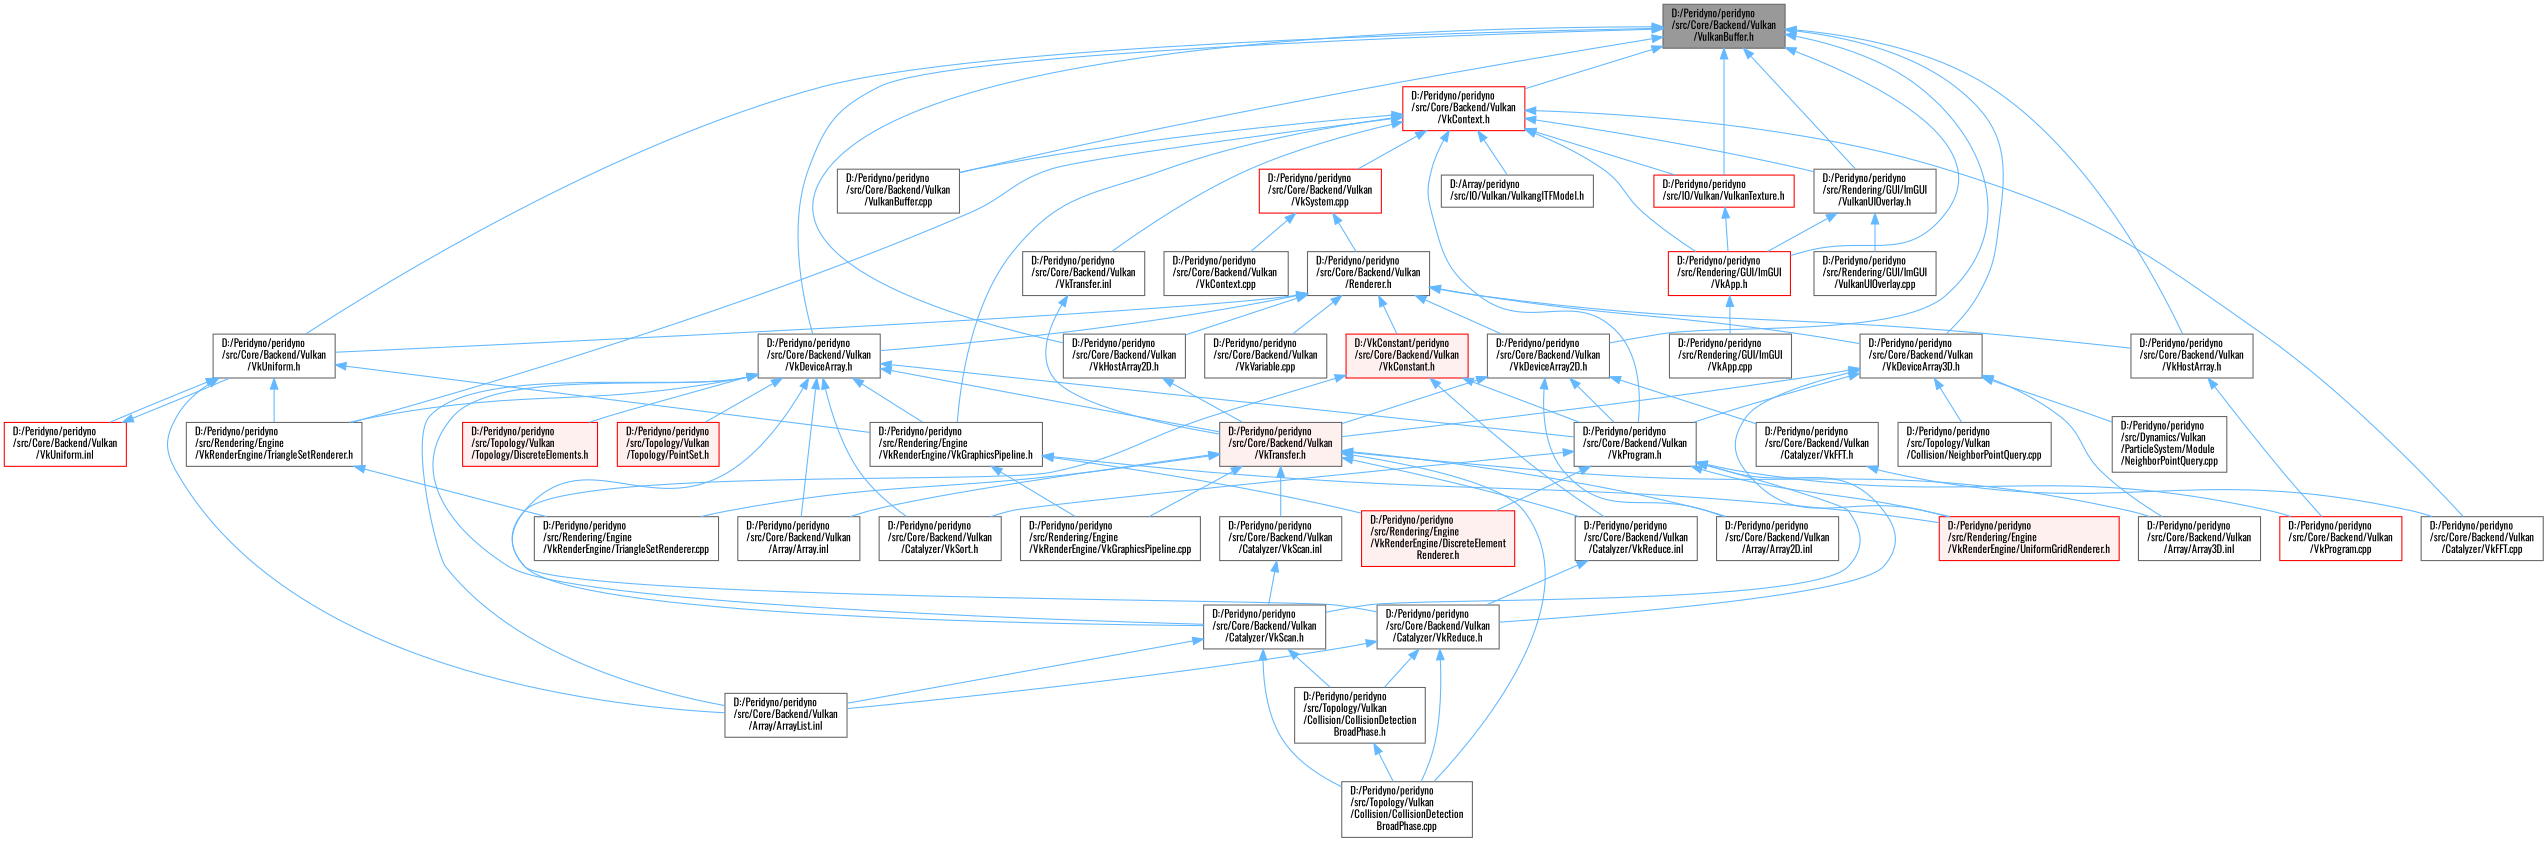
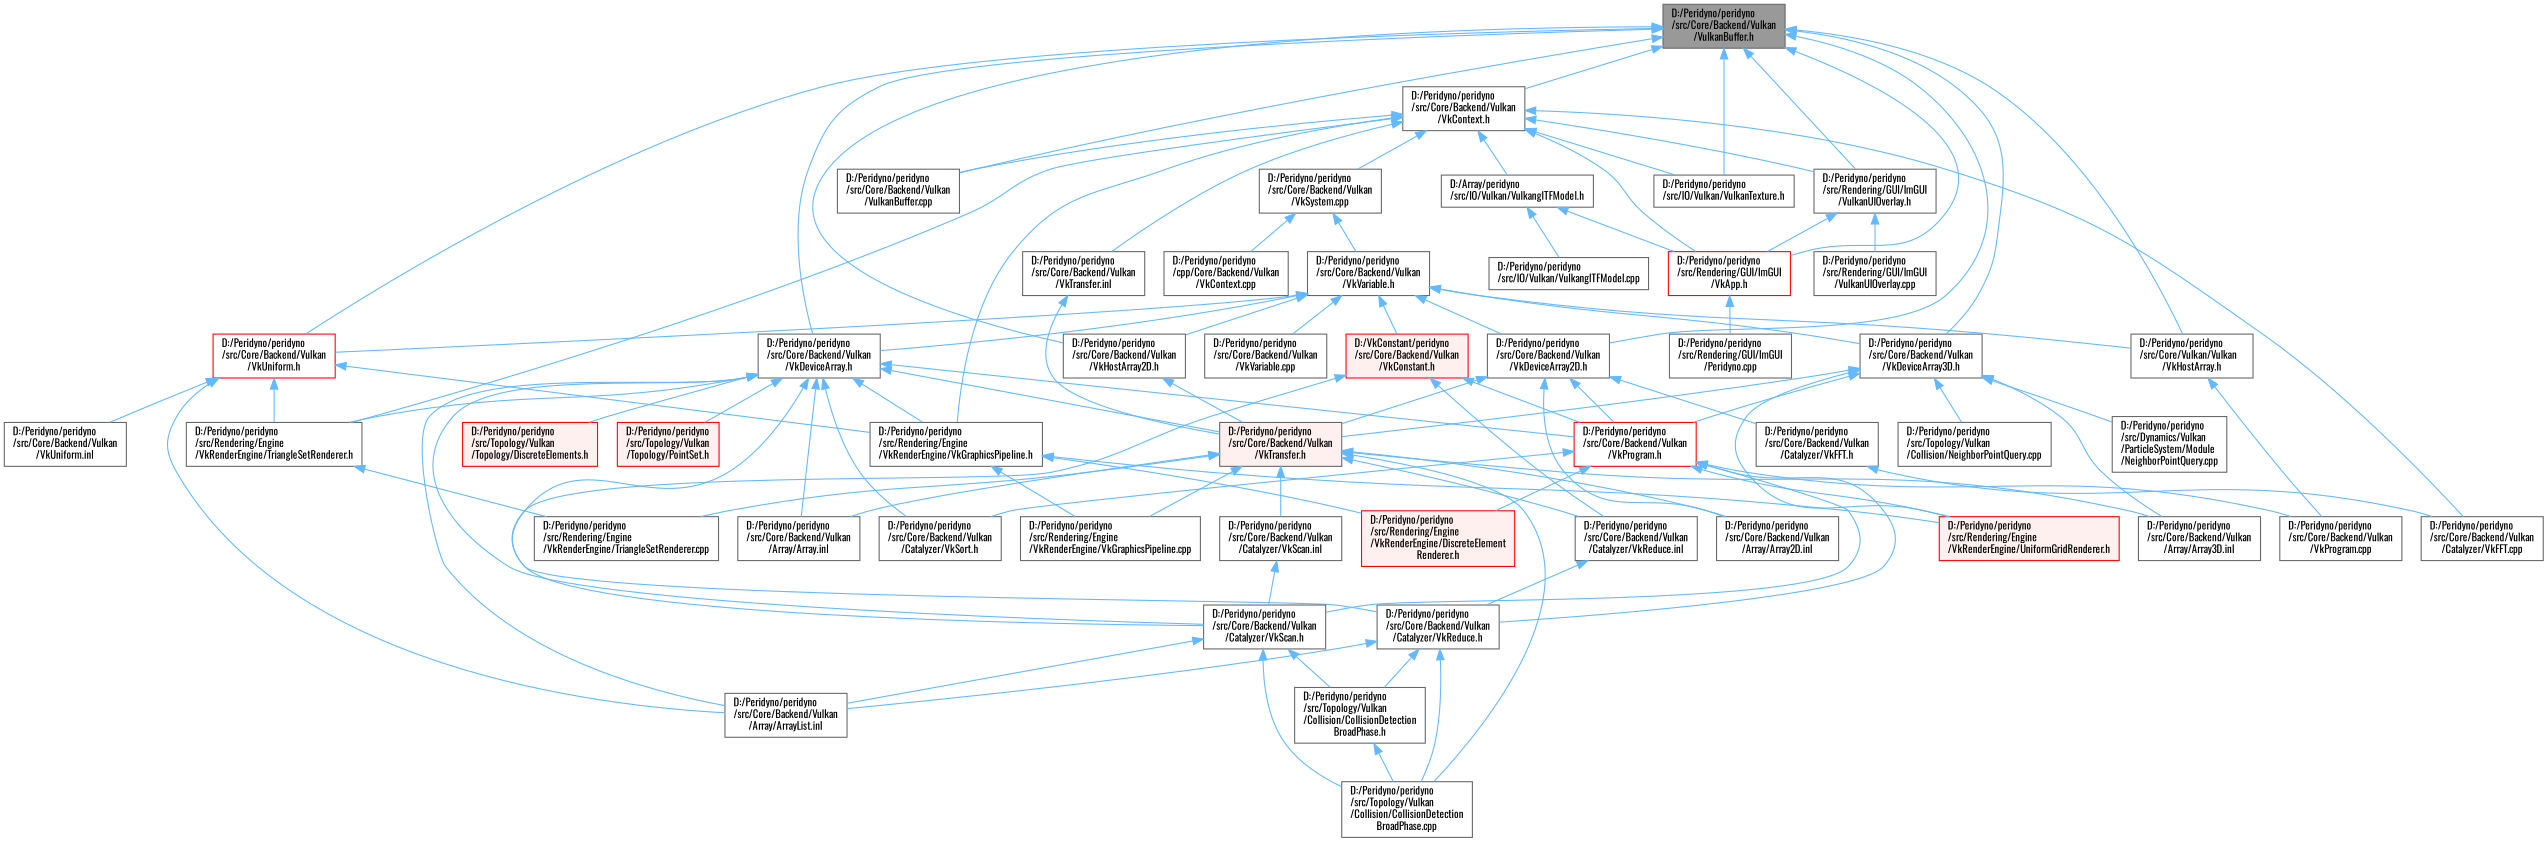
node "D:/Peridyno/peridyno /src/Core/Backend/Vulkan /VkContext.h": color red -> grey40
node "D:/Peridyno/peridyno /src/Core/Backend/Vulkan /VkSystem.cpp": color red -> grey40
node "D:/Peridyno/peridyno /src/IO/Vulkan/VulkanTexture.h": color red -> grey40
edge "D:/Peridyno/peridyno /src/Rendering/GUI/ImGUI /VkApp.h" -> "D:/Peridyno/peridyno /src/IO/Vulkan/VulkanTexture.h": now "D:/Peridyno/peridyno /src/Rendering/GUI/ImGUI /VkApp.h" -> "D:/Array/peridyno /src/IO/Vulkan/VulkanglTFModel.h"
node "D:/Peridyno/peridyno /src/Core/Backend/Vulkan /VkContext.cpp": label "D:/Peridyno/peridyno /src/Core/Backend/Vulkan /VkContext.cpp" -> "D:/Peridyno/peridyno /cpp/Core/Backend/Vulkan /VkContext.cpp"
node "D:/Peridyno/peridyno /src/Core/Backend/Vulkan /Renderer.h": label "D:/Peridyno/peridyno /src/Core/Backend/Vulkan /Renderer.h" -> "D:/Peridyno/peridyno /src/Core/Backend/Vulkan /VkVariable.h"
node "D:/Peridyno/peridyno /src/IO/Vulkan/VulkanglTFModel.cpp": added
edge "D:/Peridyno/peridyno /src/Core/Backend/Vulkan /VkProgram.h" -> "D:/Peridyno/peridyno /src/Core/Backend/Vulkan /VkContext.h": removed
node "D:/Peridyno/peridyno /src/Core/Backend/Vulkan /VkUniform.h": color grey40 -> red
node "D:/Peridyno/peridyno /src/Rendering/GUI/ImGUI /VkApp.cpp": label "D:/Peridyno/peridyno /src/Rendering/GUI/ImGUI /VkApp.cpp" -> "D:/Peridyno/peridyno /src/Rendering/GUI/ImGUI /Peridyno.cpp"
node "D:/Peridyno/peridyno /src/Core/Backend/Vulkan /VkHostArray.h": label "D:/Peridyno/peridyno /src/Core/Backend/Vulkan /VkHostArray.h" -> "D:/Peridyno/peridyno /src/Core/Vulkan/Vulkan /VkHostArray.h"
edge "D:/Peridyno/peridyno /src/Core/Backend/Vulkan /VkUniform.h" -> "D:/Peridyno/peridyno /src/Core/Backend/Vulkan /VkUniform.inl": removed
node "D:/Peridyno/peridyno /src/Core/Backend/Vulkan /VkUniform.inl": color red -> grey40
node "D:/Peridyno/peridyno /src/Core/Backend/Vulkan /VkProgram.h": color grey40 -> red
node "D:/Peridyno/peridyno /src/Core/Backend/Vulkan /VkProgram.cpp": color red -> grey40
